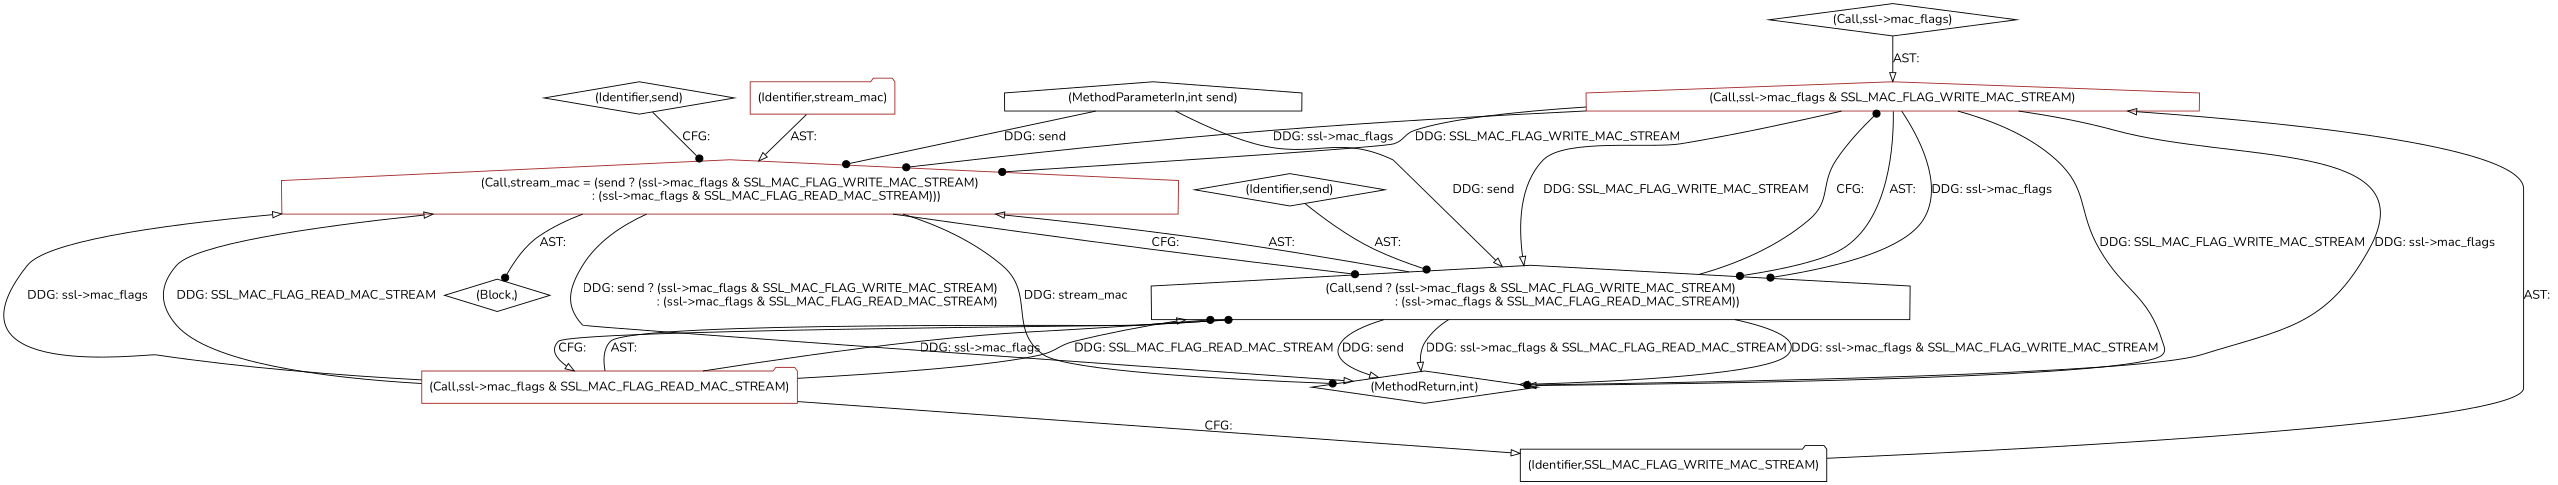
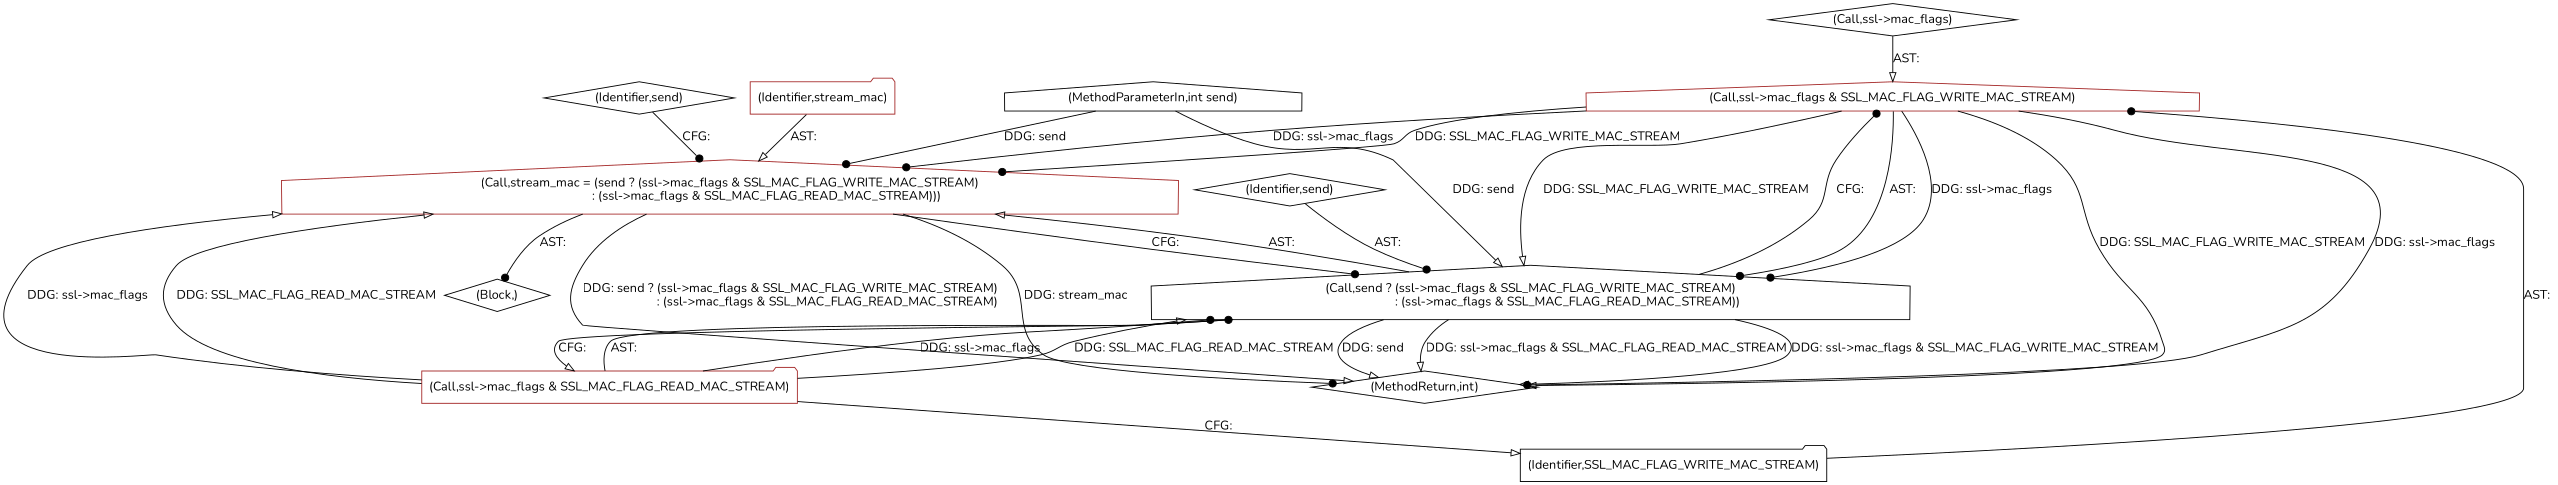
edge "(Identifier,SSL_MAC_FLAG_WRITE_MAC_STREAM)" -> "(Call,ssl->mac_flags & SSL_MAC_FLAG_WRITE_MAC_STREAM)": arrowhead onormal -> dot
